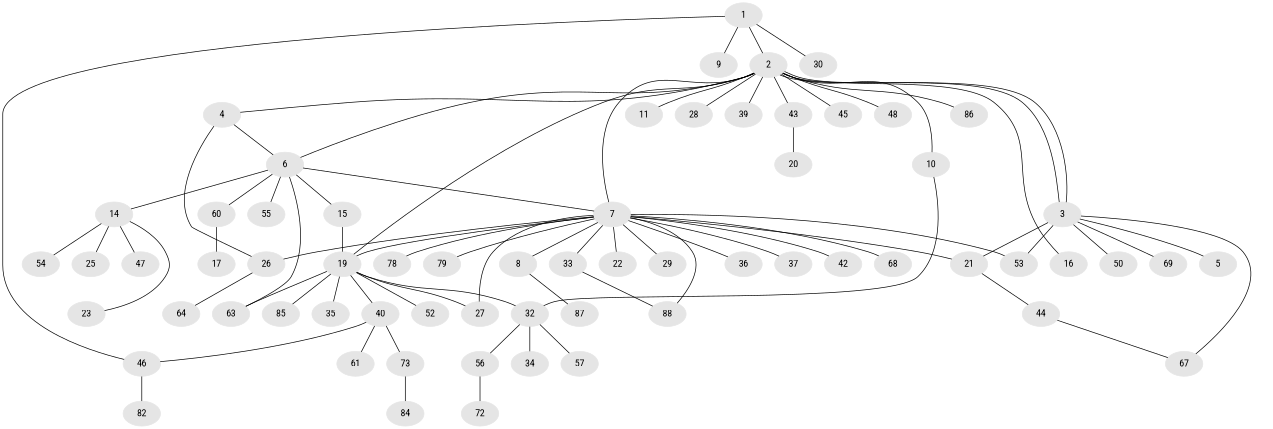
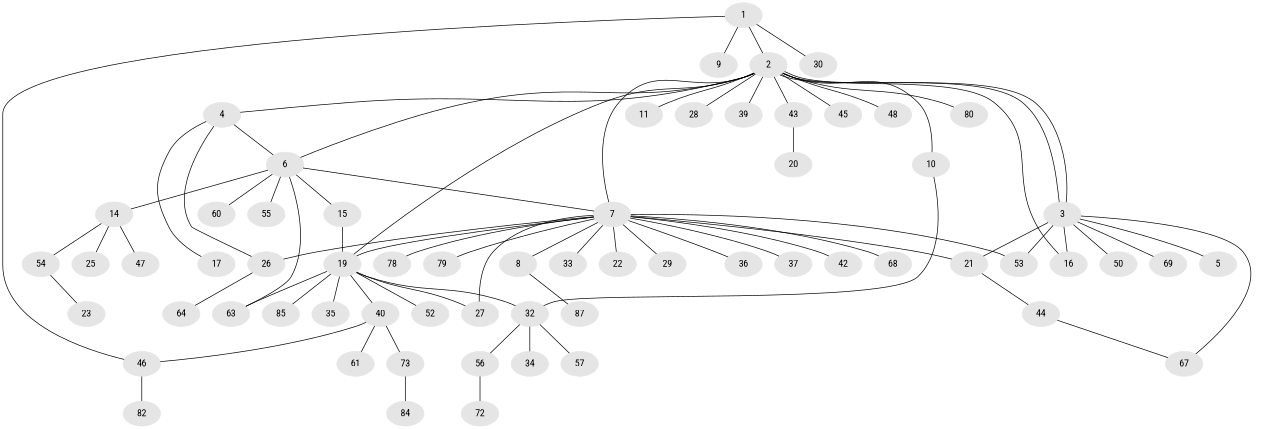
node "86": label "86" -> "80"
edge "60" -- "17": now "4" -- "17"
edge "3" -- "16": added
edge "14" -- "23": now "54" -- "23"
node "88": removed
